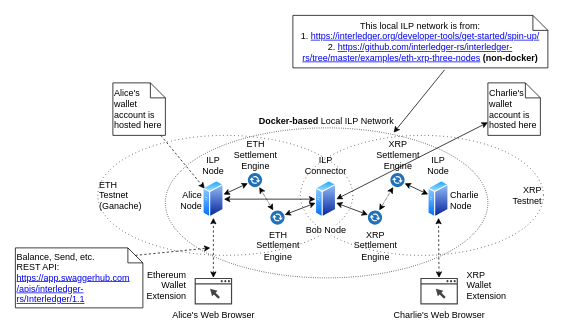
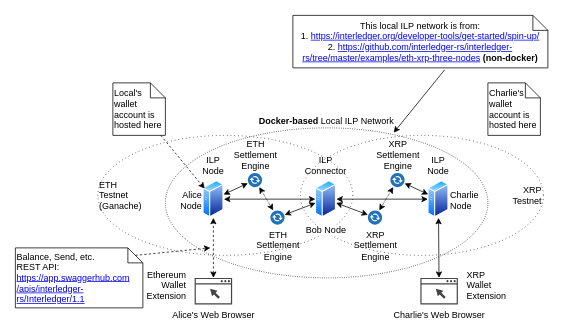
node "Alice's wallet account is hosted here": label "Alice's wallet account is hosted here" -> "Local's wallet account is hosted here"
edge "Charlie's wallet account is hosted here" -- "Bob Node": now "Charlie Node" -- "Bob Node"
edge "Charlie Node" -- "Charlie's Web Browser": style dashed -> solid
